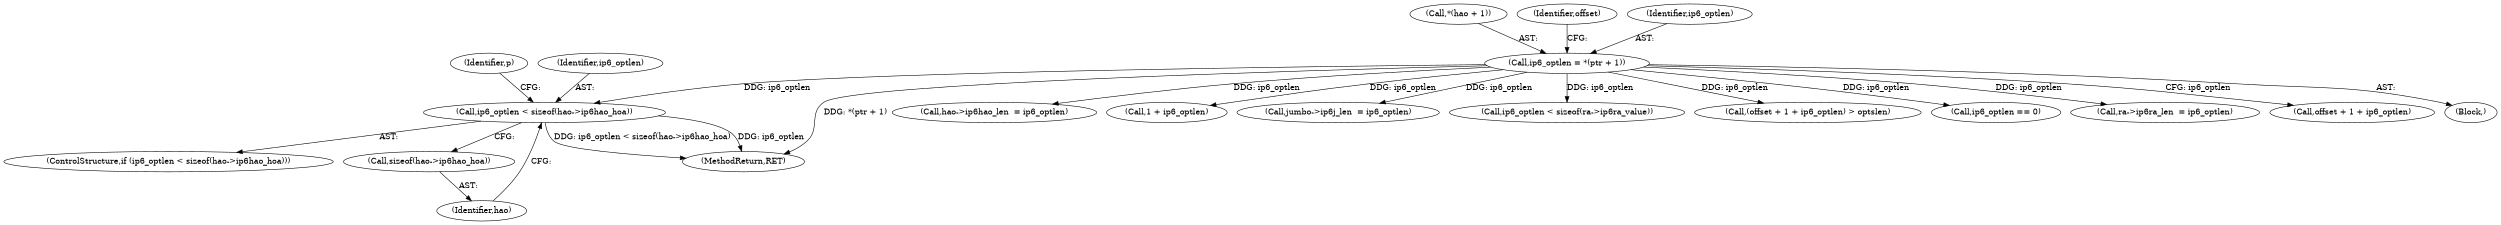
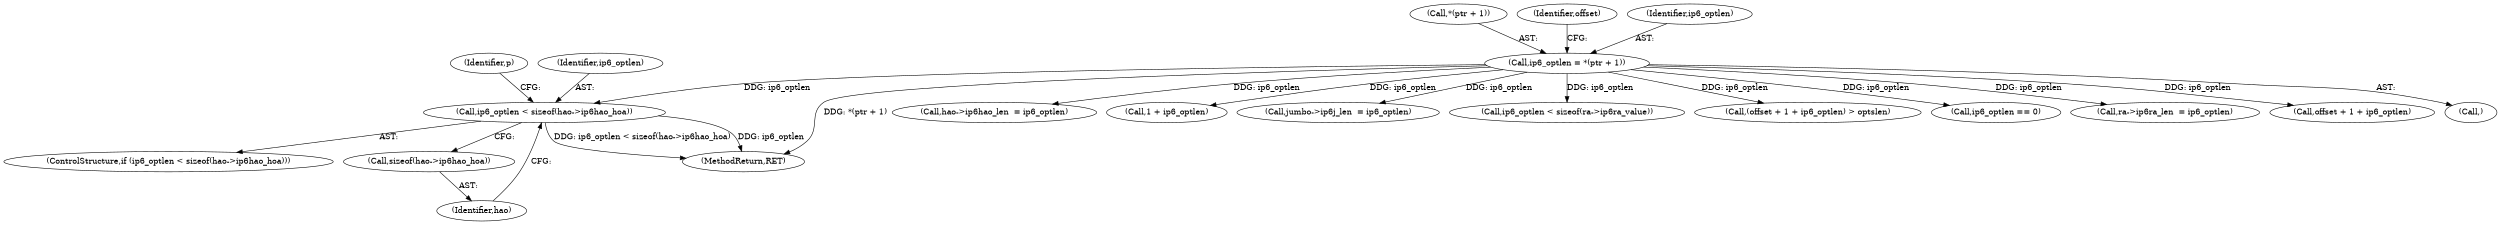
node "(Call,*(hao + 1))": label "(Call,*(hao + 1))" -> "(Call,*(ptr + 1))"
edge "(Call,ip6_optlen = *(ptr + 1))" -> "(Call,offset + 1 + ip6_optlen)": label "CFG: ip6_optlen" -> "DDG: ip6_optlen"
node "(Block,)": label "(Block,)" -> "(Call,)"
